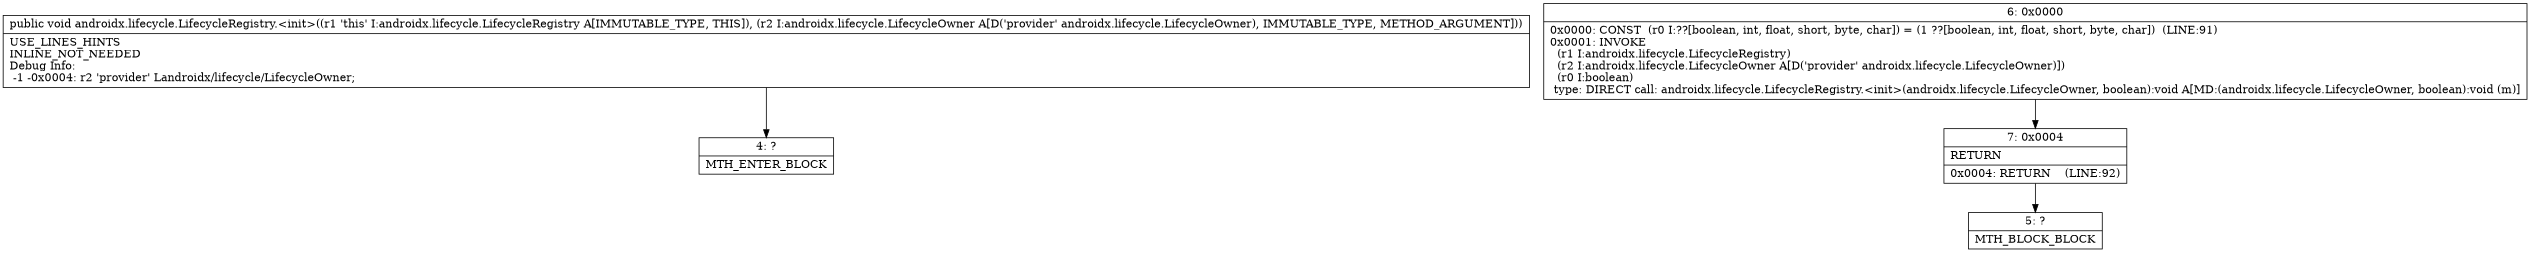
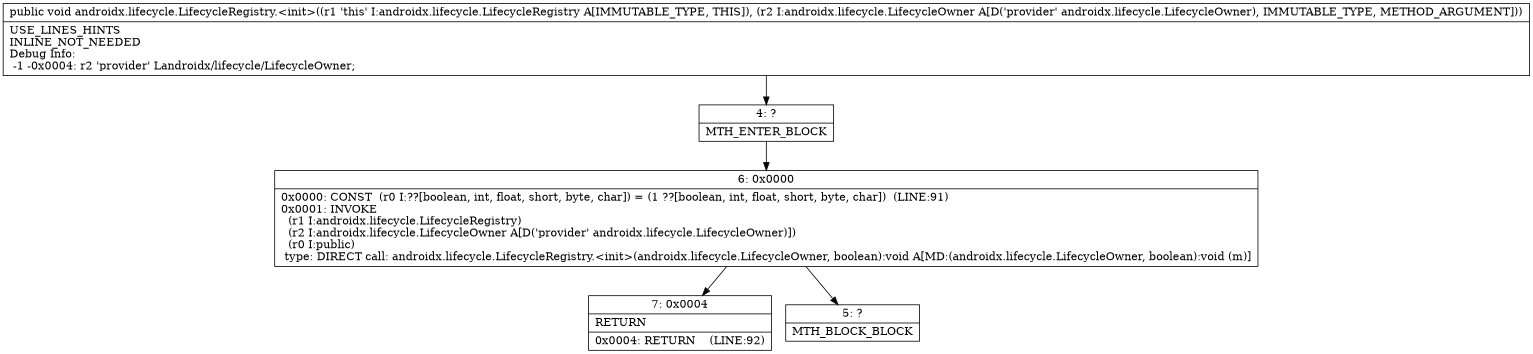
node "6: 0x0000": text "(r0 I:boolean)" -> "(r0 I:public)"
edge "4: ?" -> "6: 0x0000": added
edge "7: 0x0004" -> "5: ?": now "6: 0x0000" -> "5: ?"
